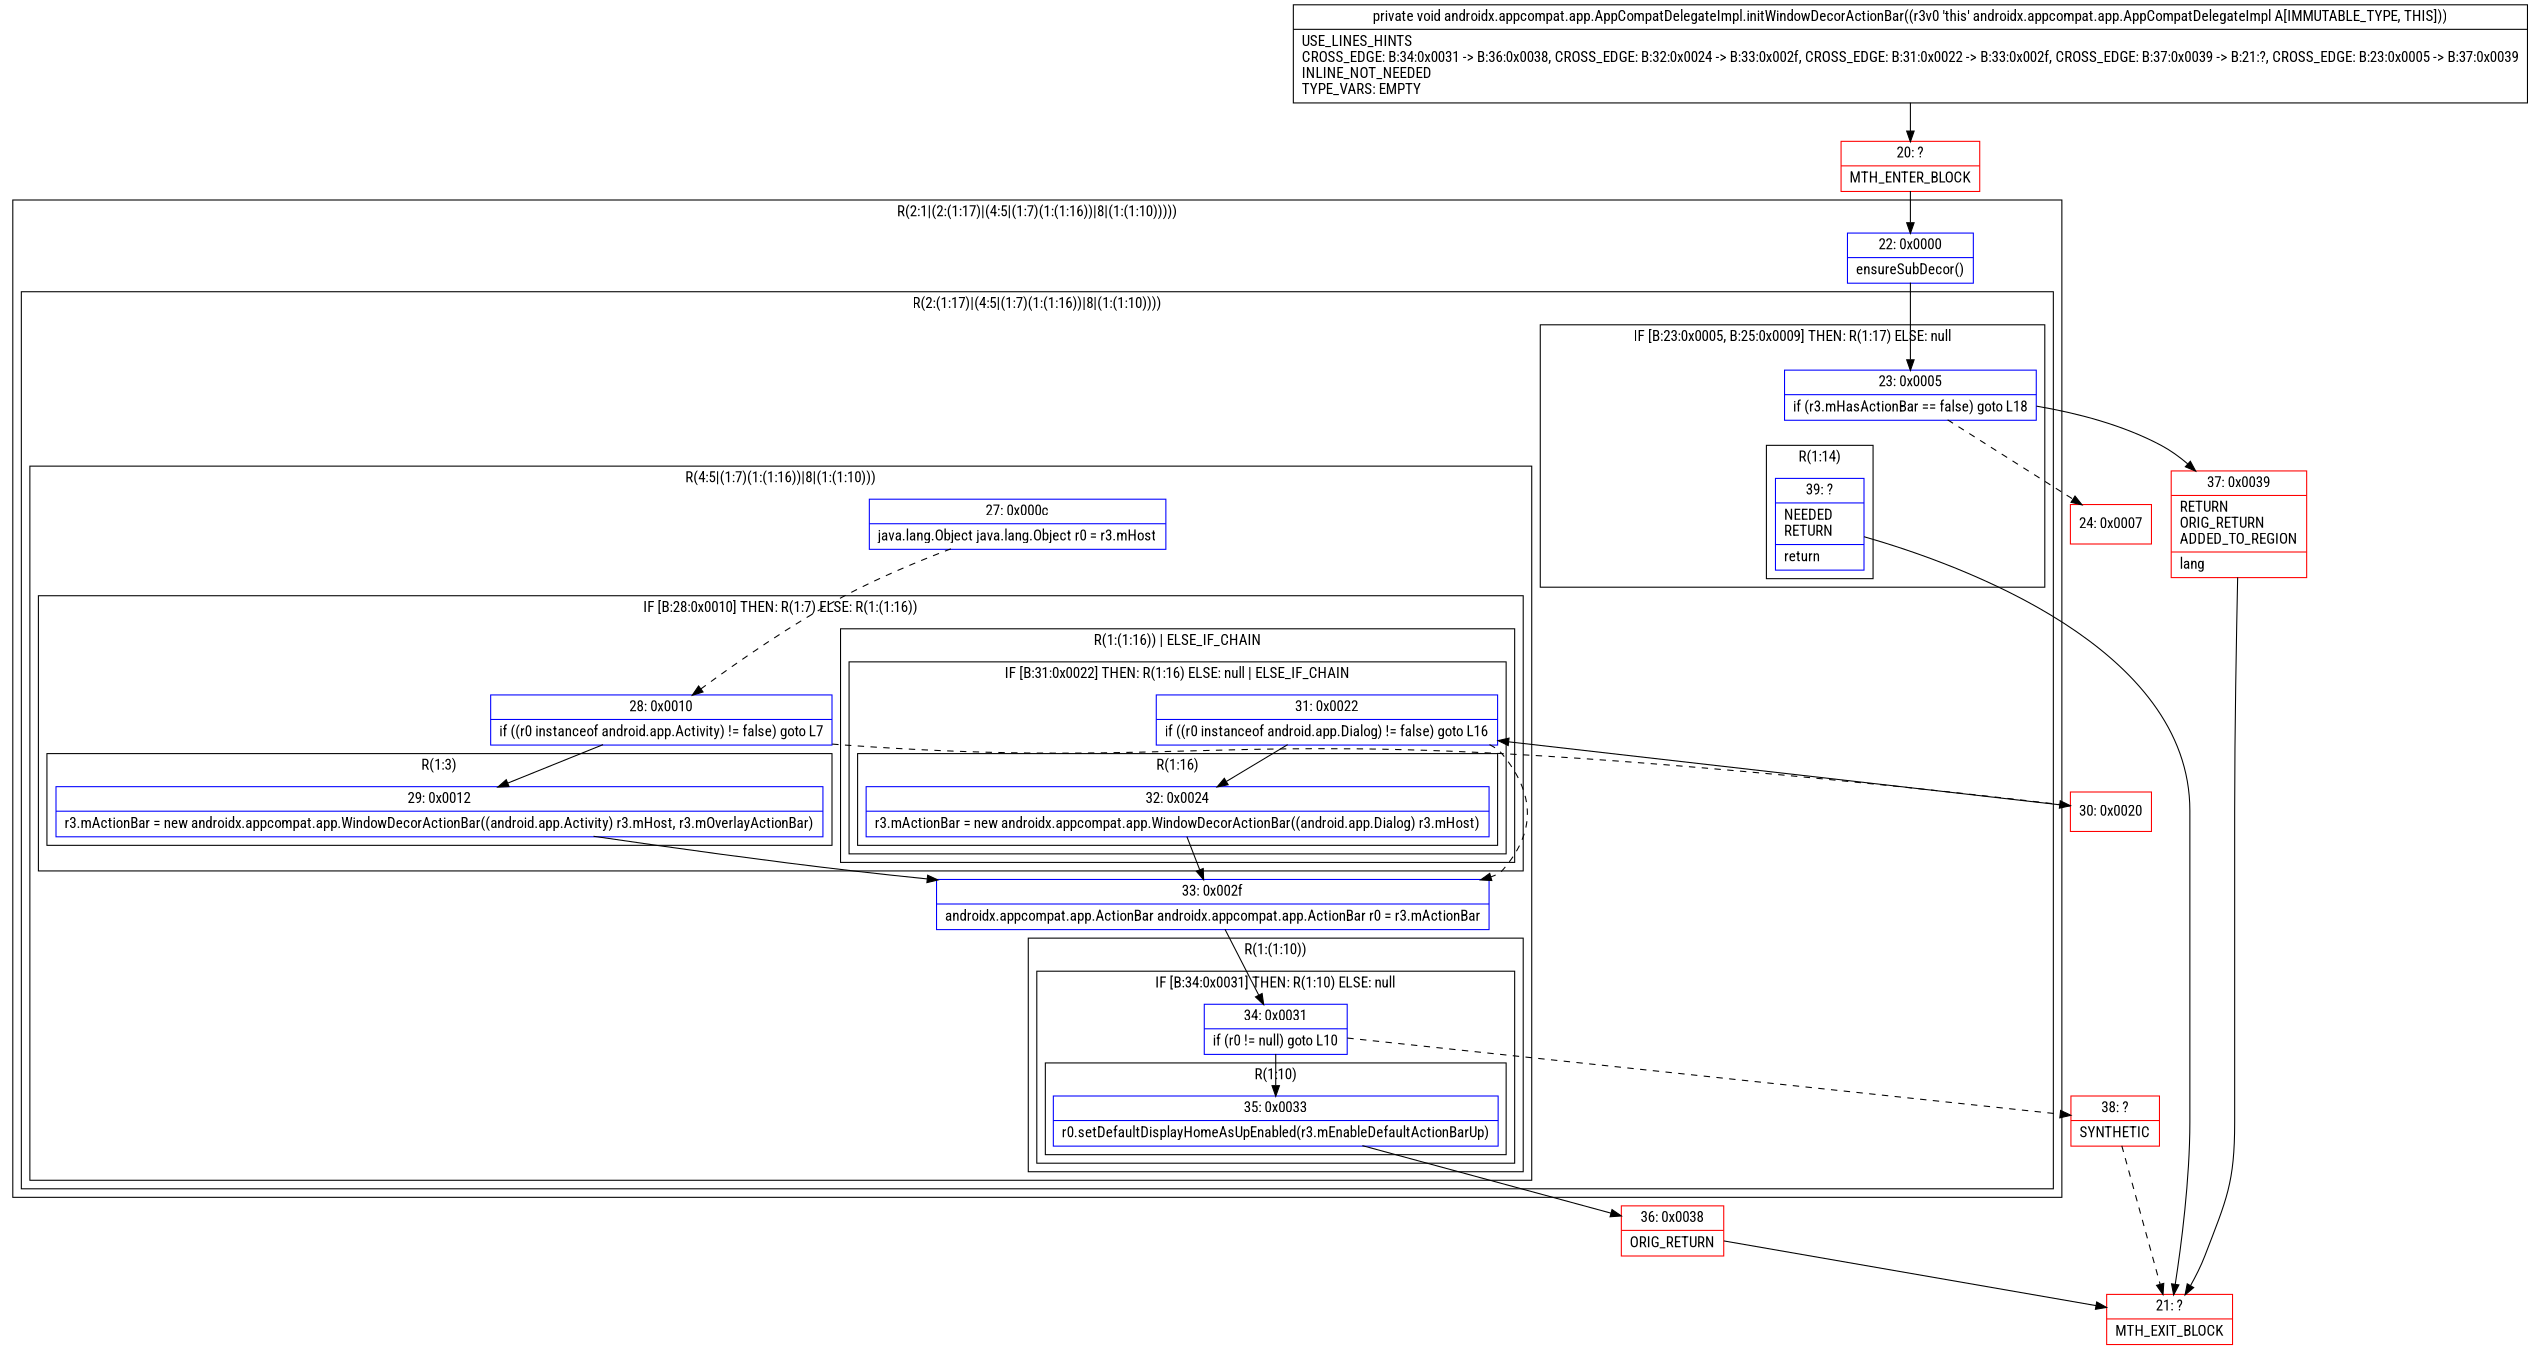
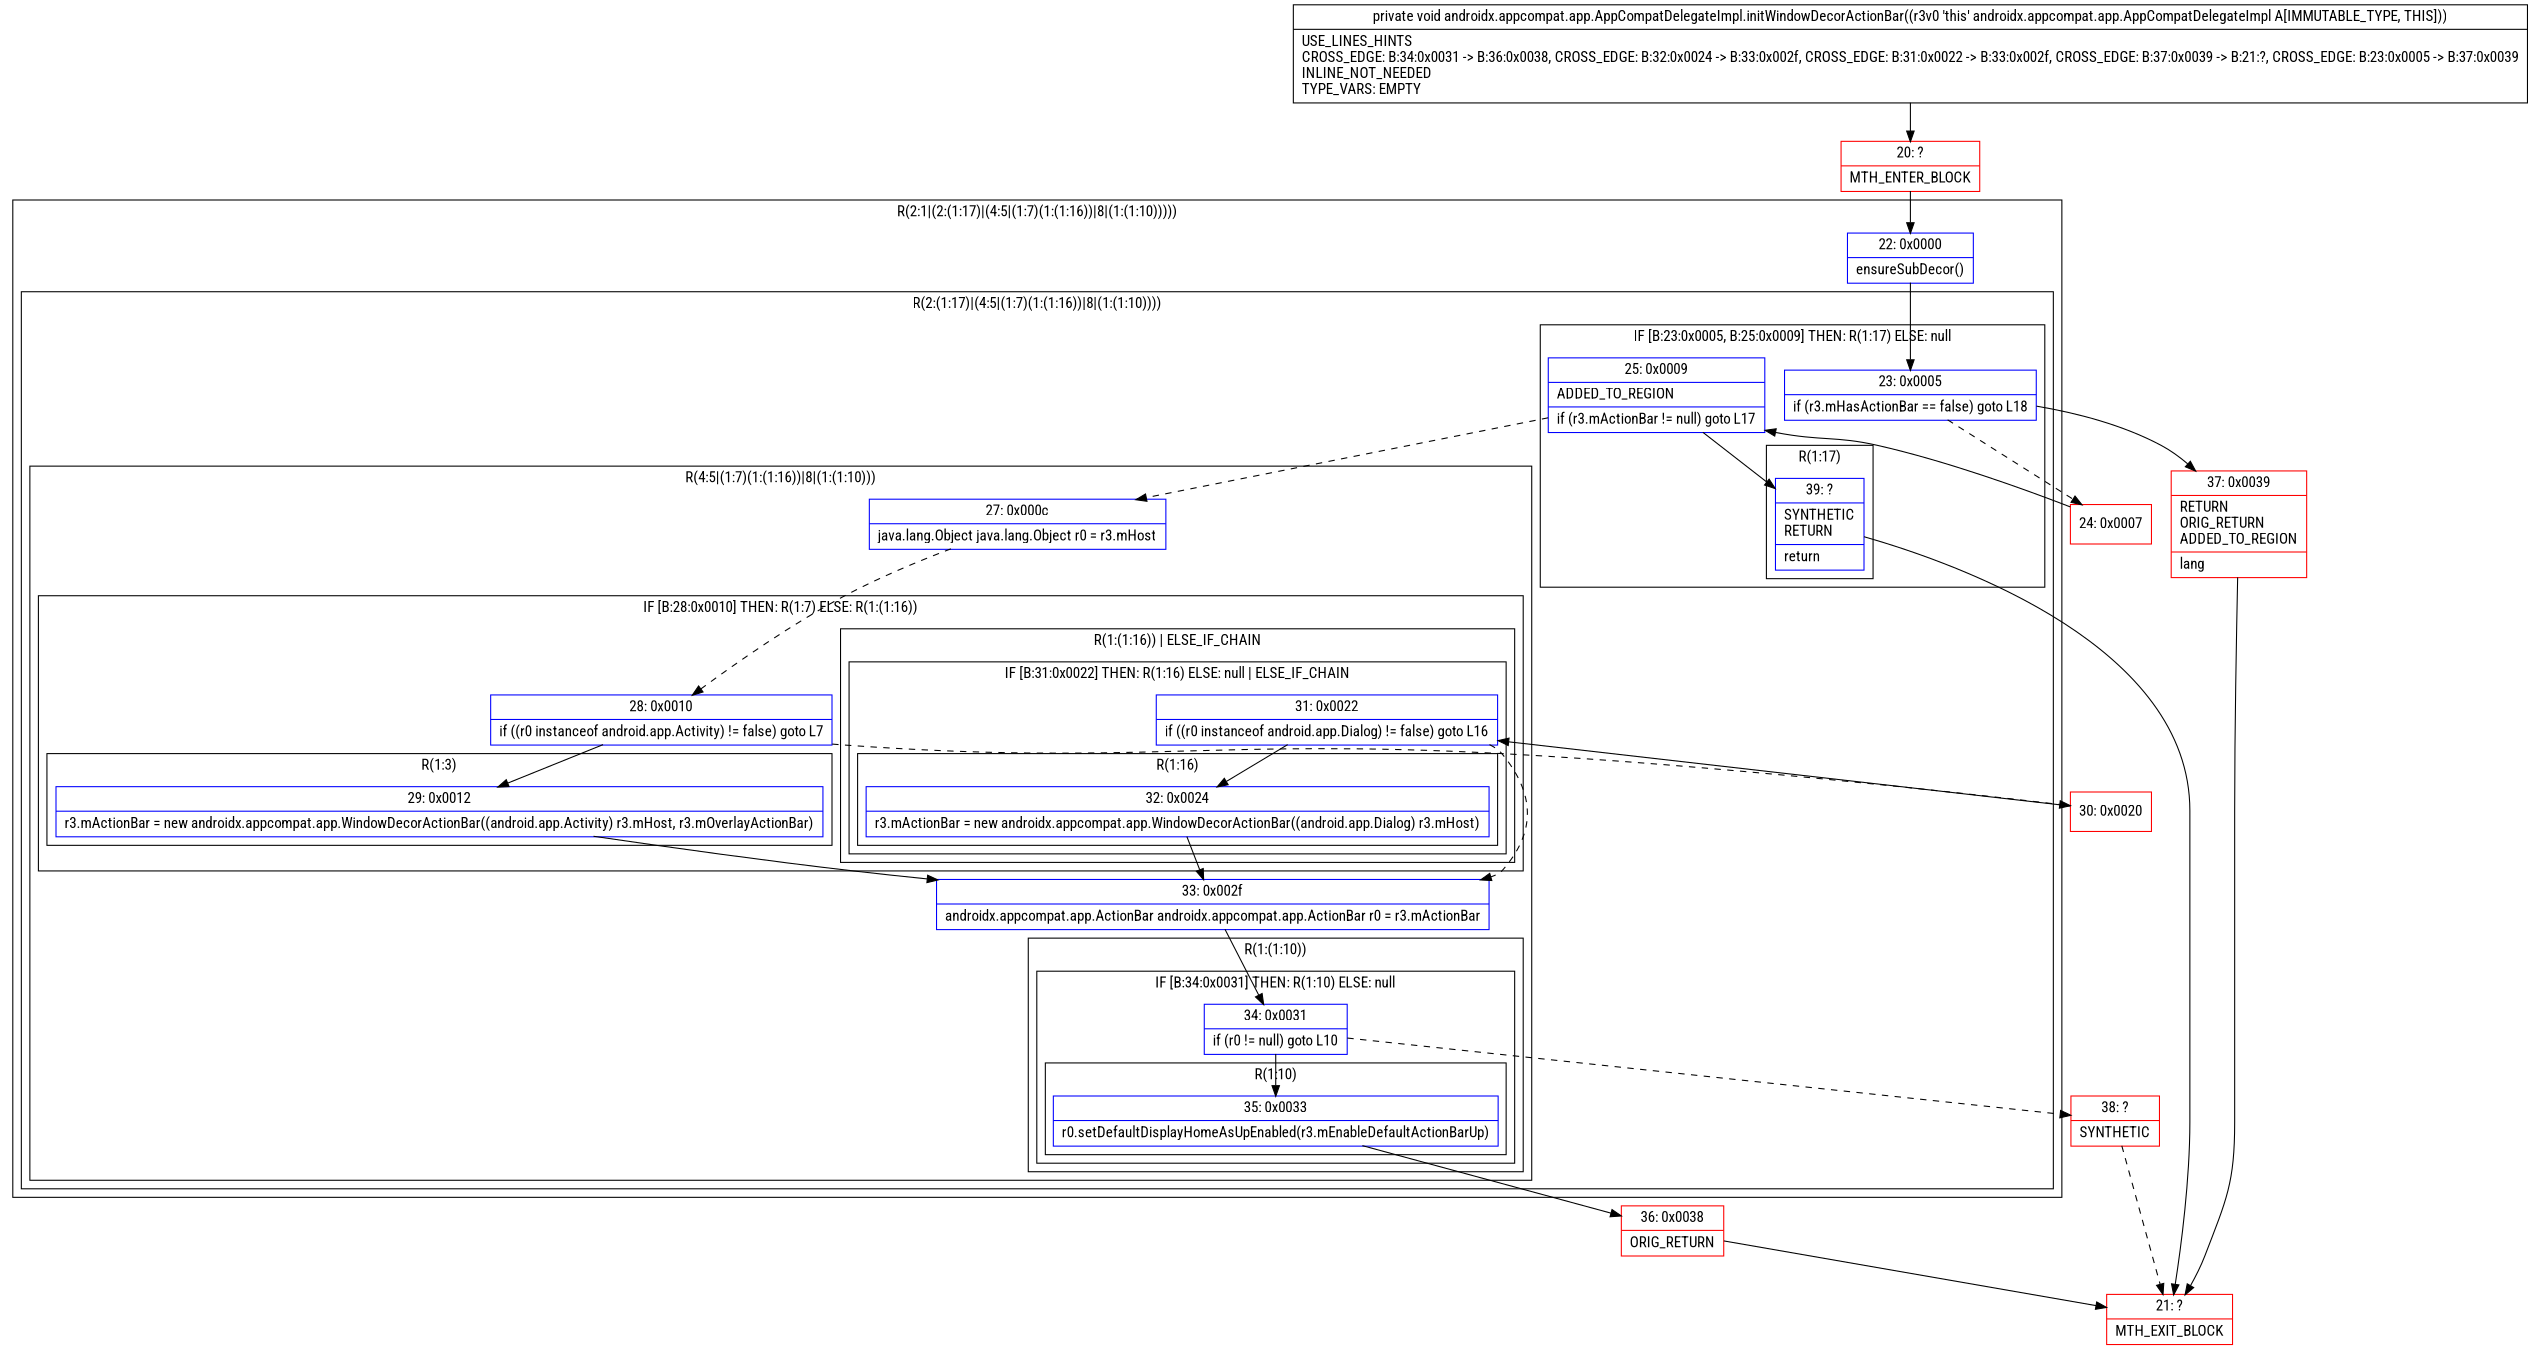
node "25: 0x0009": added
cluster "R(1:14)": label "R(1:14)" -> "R(1:17)"
node "39: ?": text "NEEDED" -> "SYNTHETIC"
